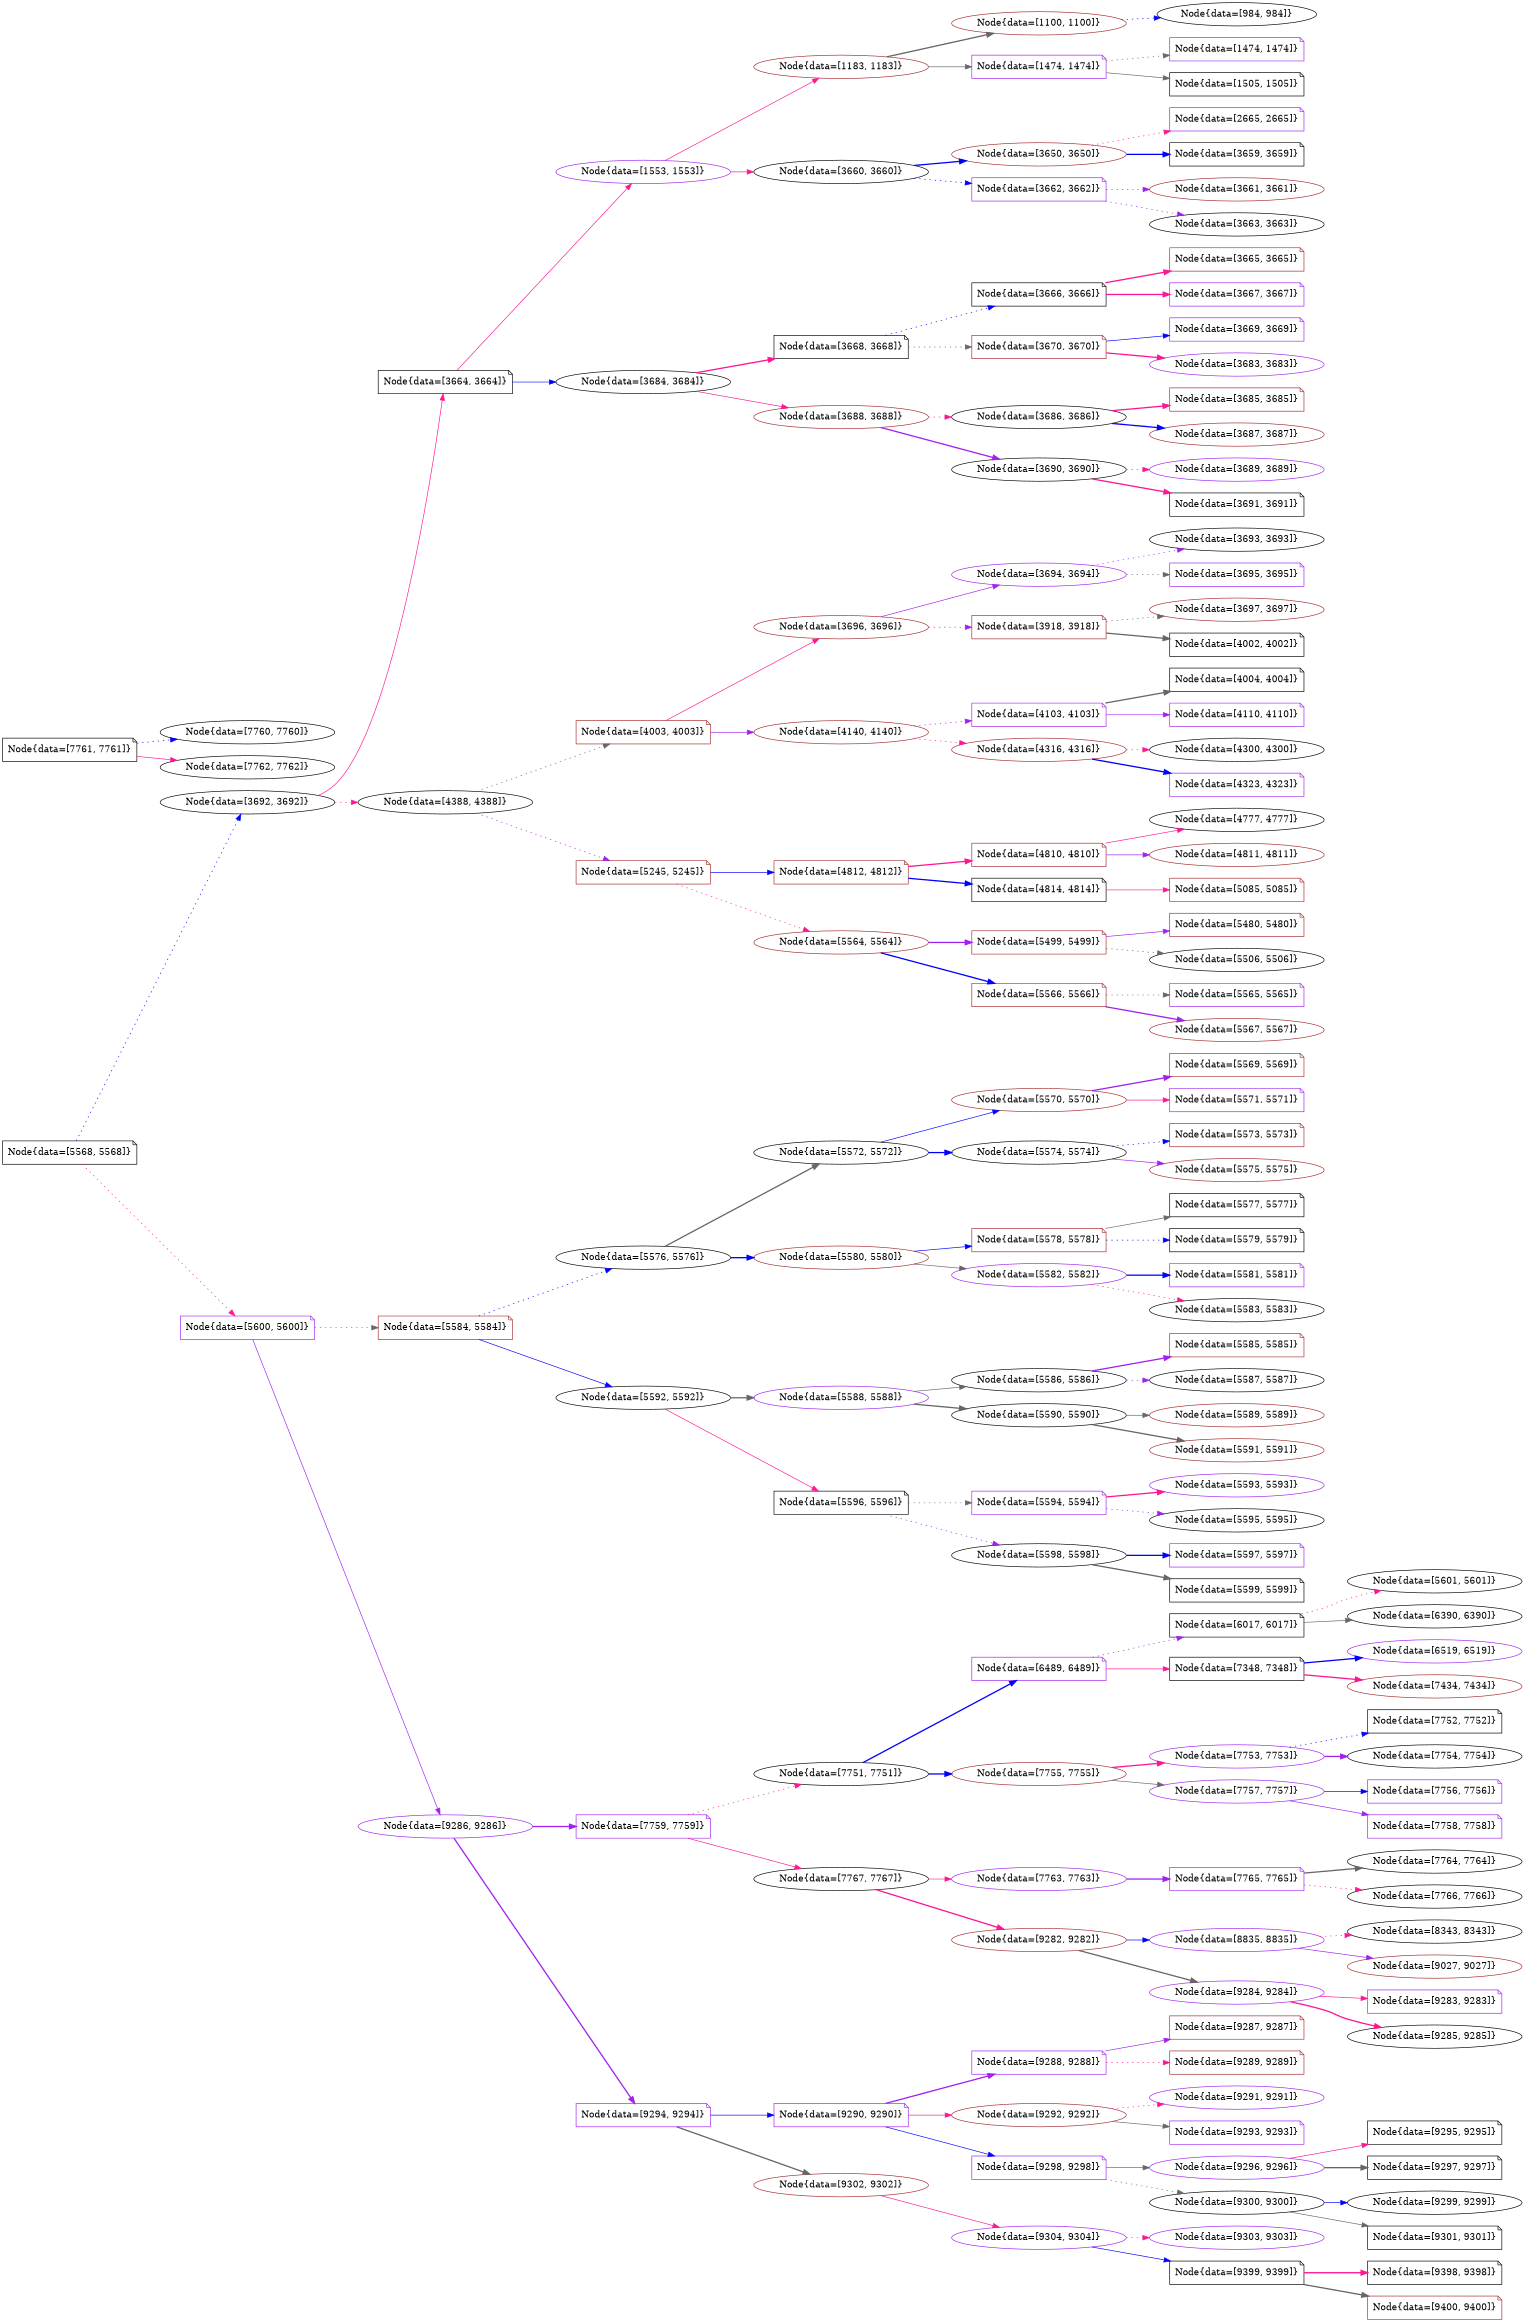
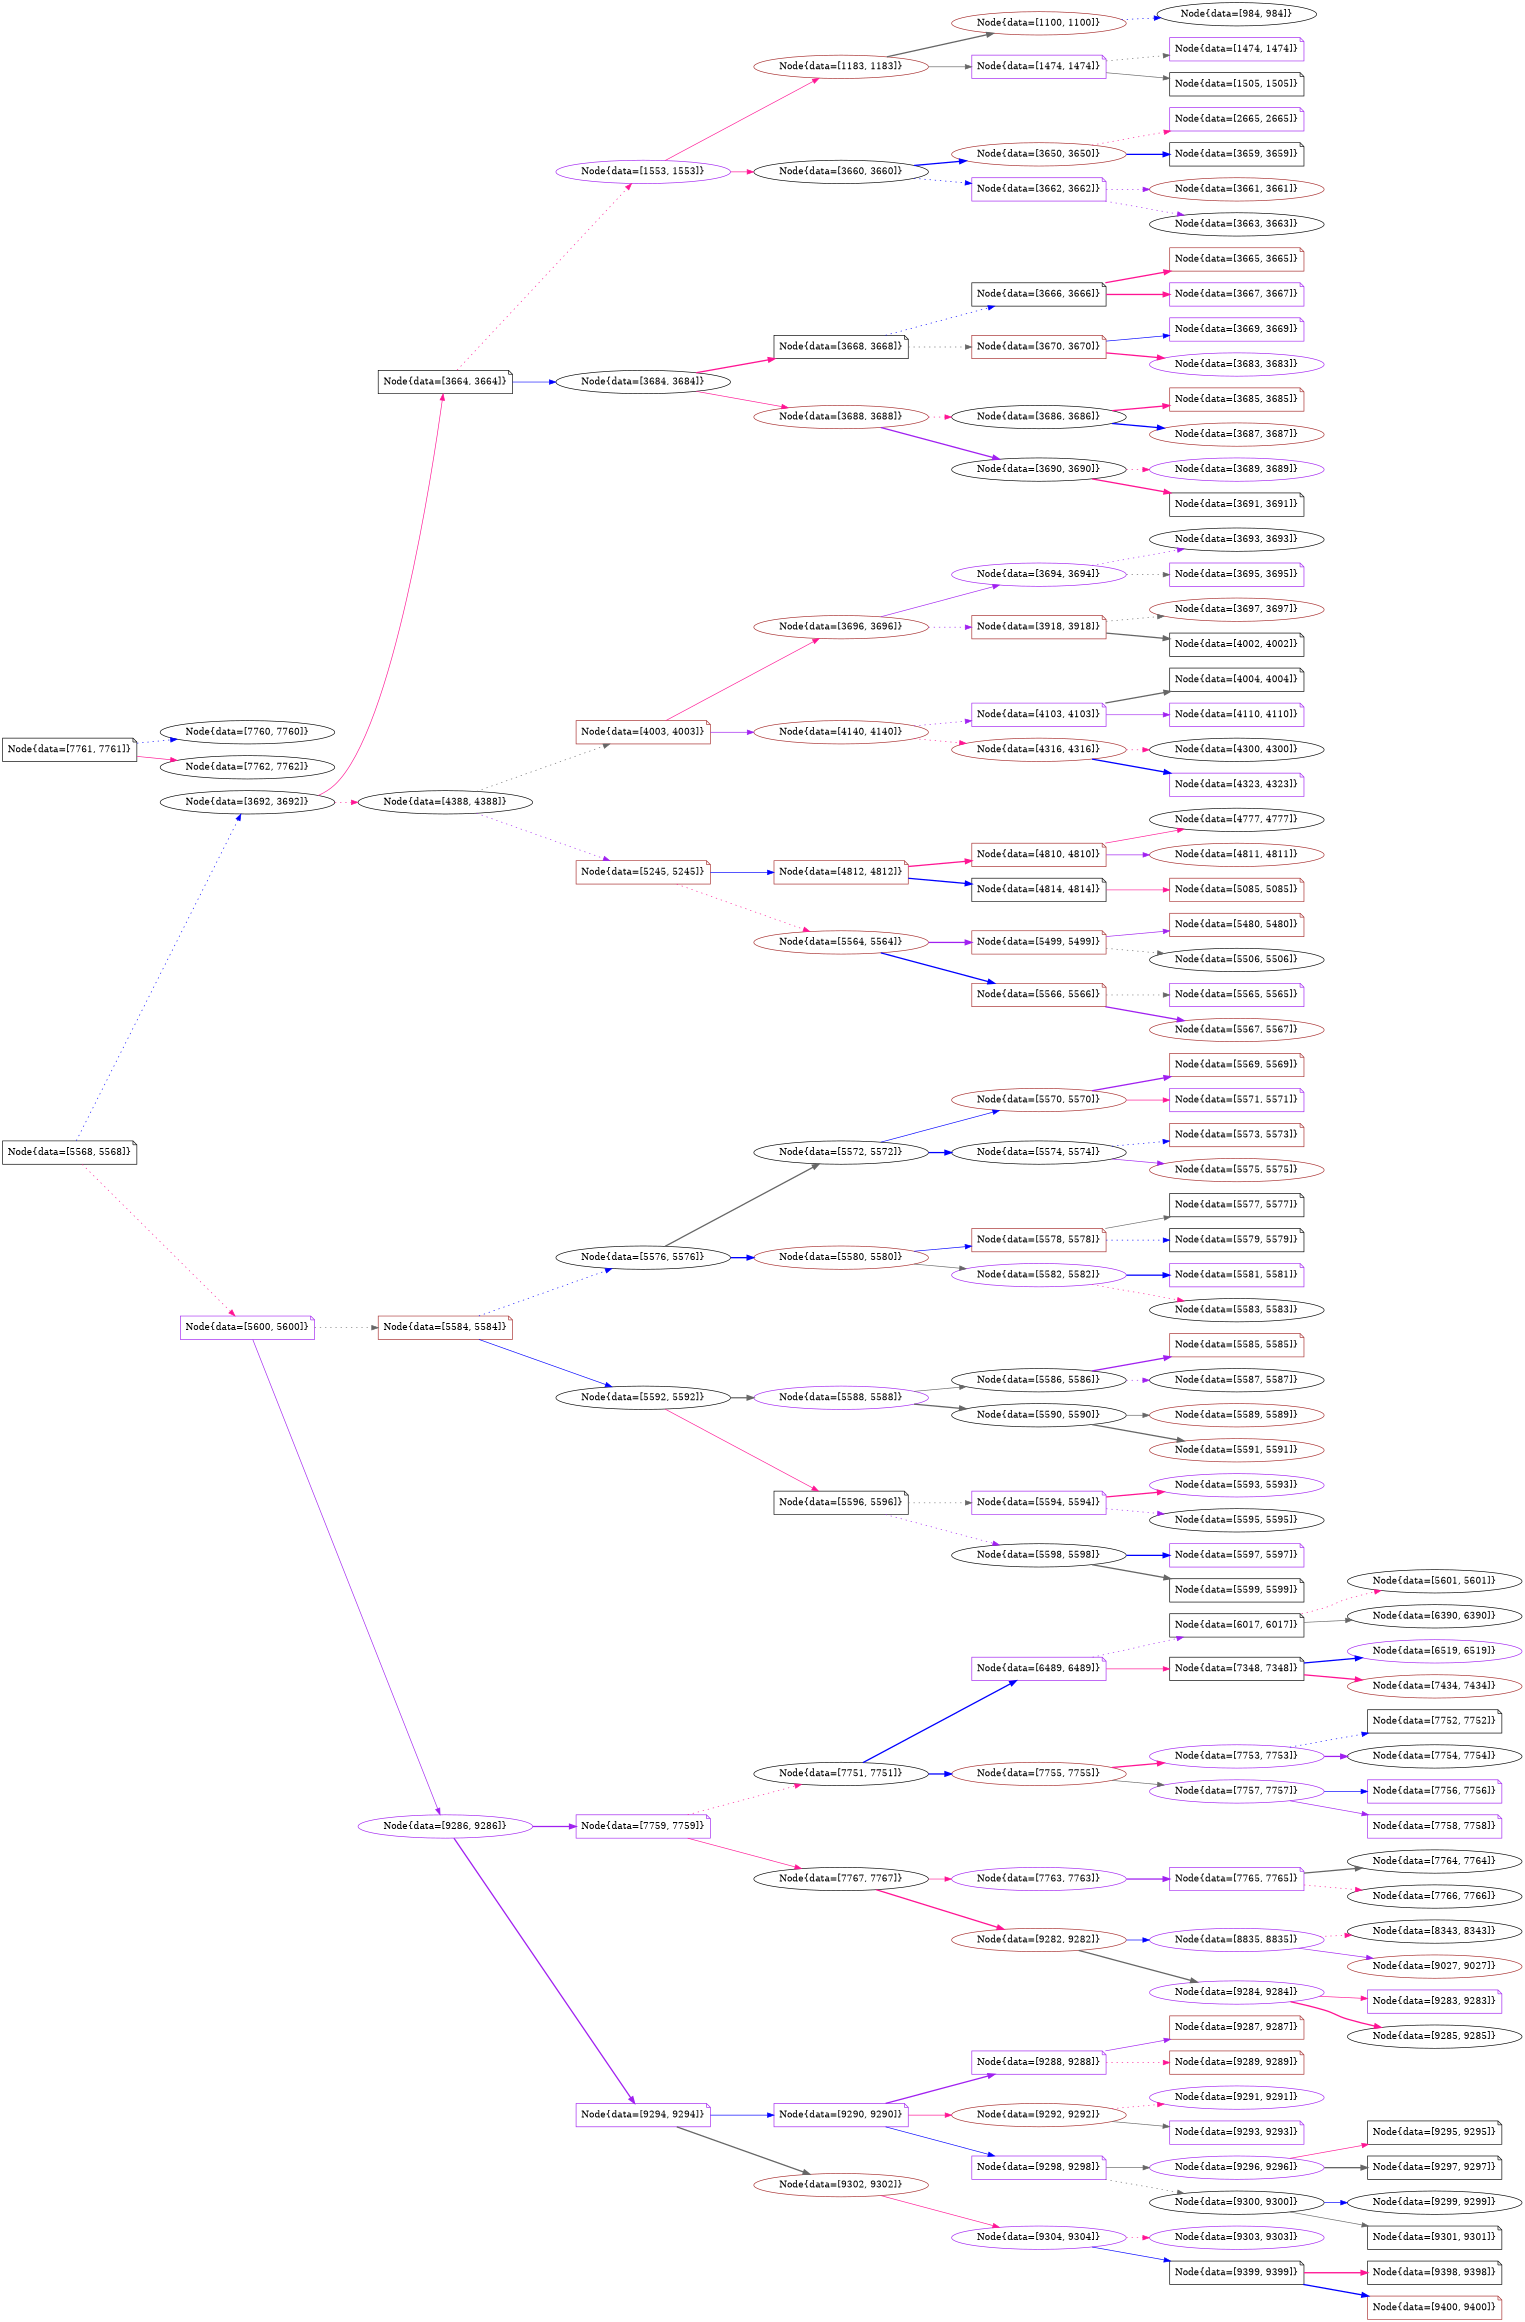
edge "Node{data=[3664, 3664]}" -> "Node{data=[1553, 1553]}": style solid -> dotted
edge "Node{data=[9399, 9399]}" -> "Node{data=[9400, 9400]}": color gray40 -> blue
